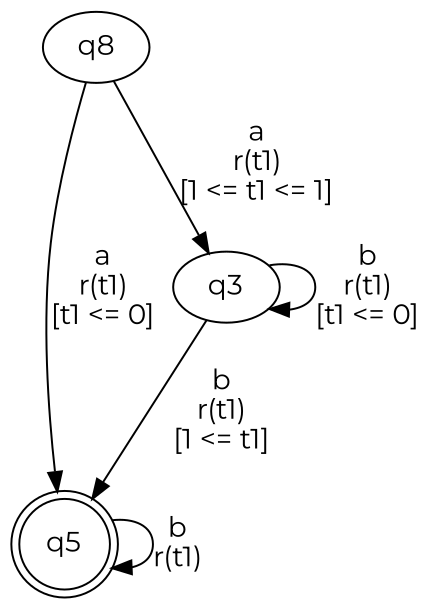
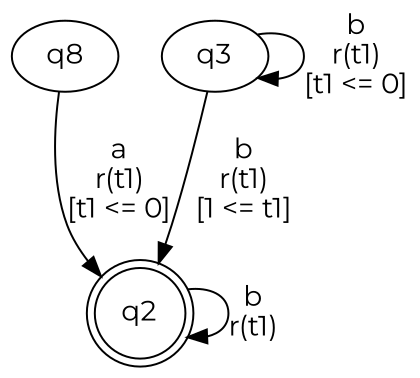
edge "q8" -> "q3": removed, label "a r(t1) [1 <= t1 <= 1]"
node "q5": label "q5" -> "q2"
